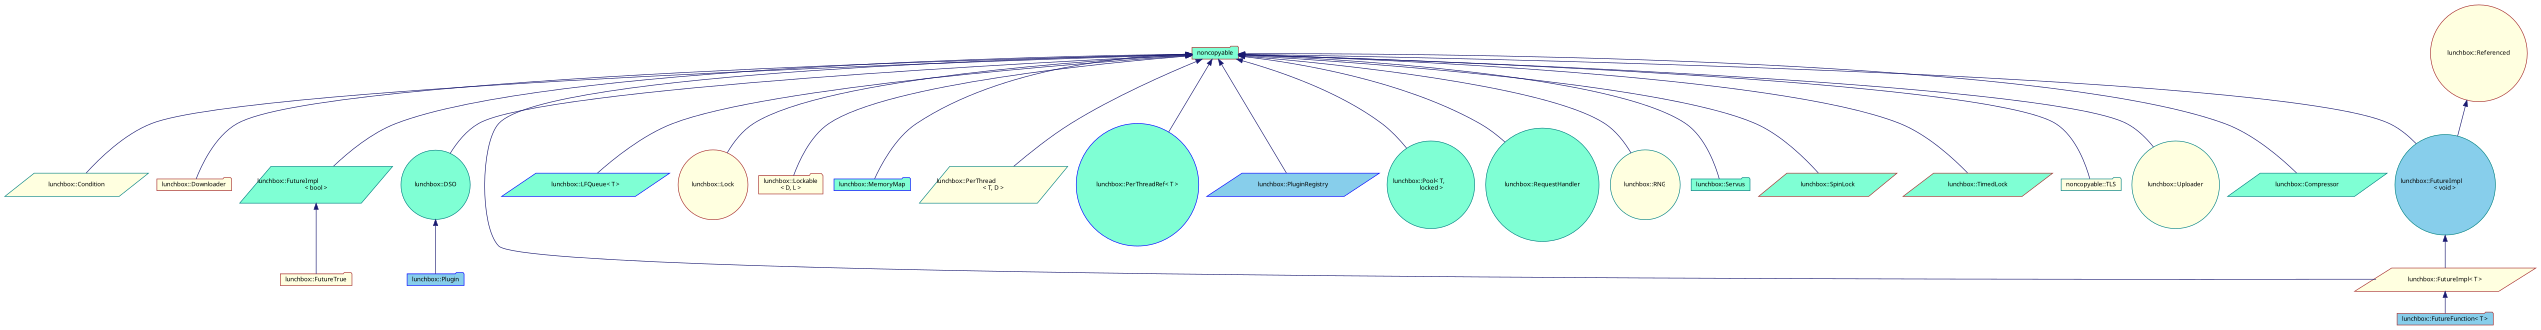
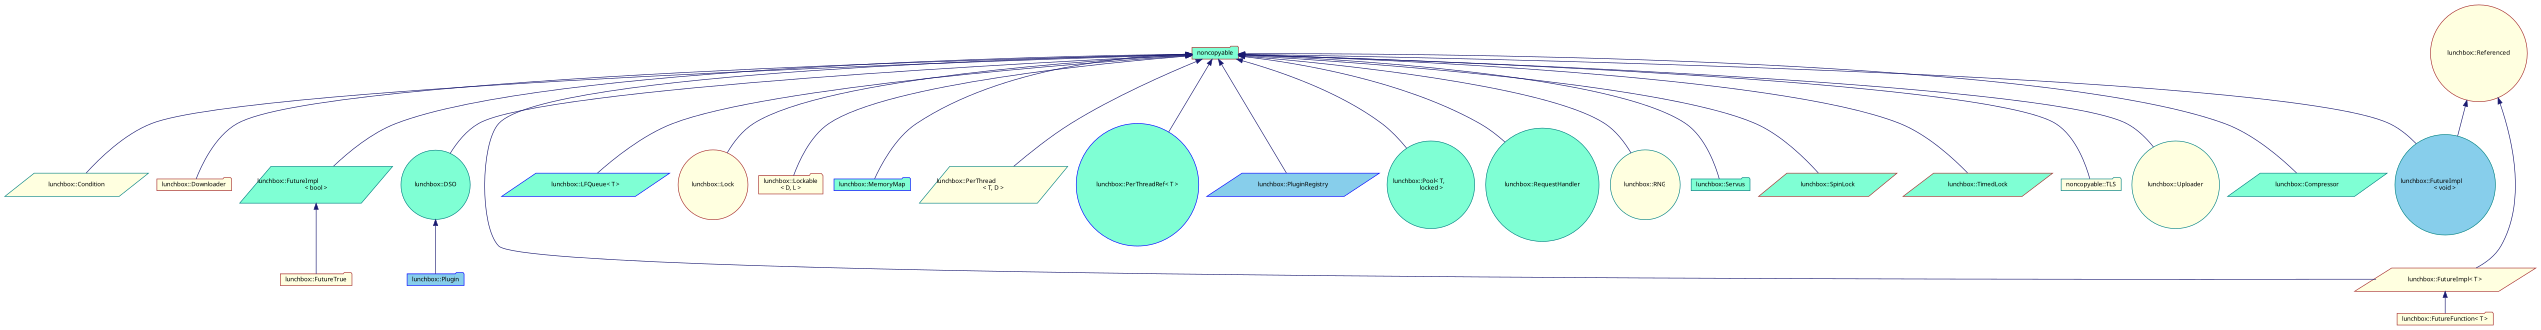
edge "lunchbox::FutureImpl< T >" -> "lunchbox::FutureImpl < void >": now "lunchbox::FutureImpl< T >" -> "lunchbox::Referenced"
node "lunchbox::FutureFunction< T >": fillcolor skyblue -> lightyellow
